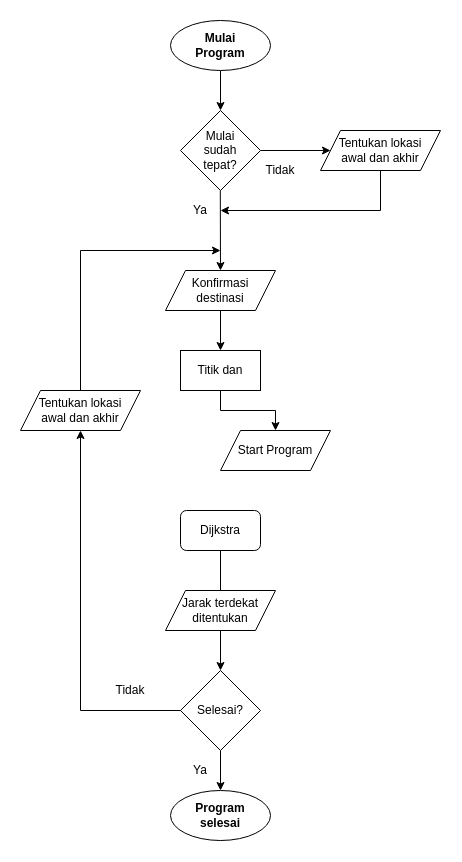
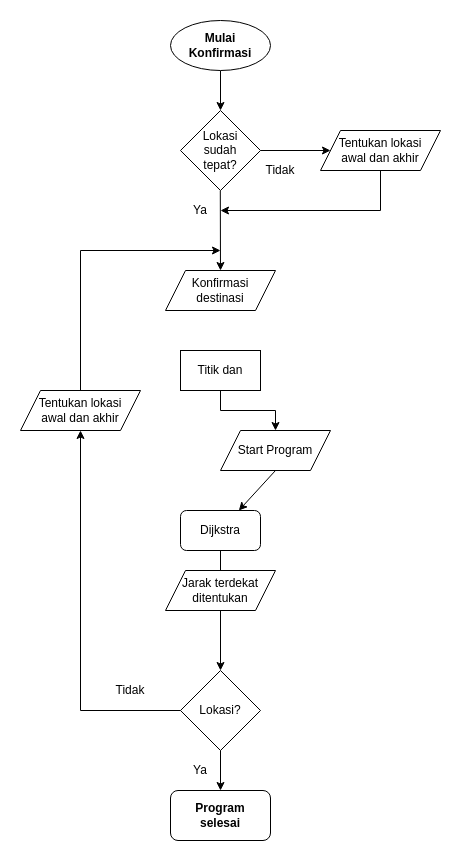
node "Mulai Program": label "Mulai Program" -> "Mulai Konfirmasi"
node "Mulai sudah tepat?": label "Mulai sudah tepat?" -> "Lokasi sudah tepat?"
edge "Konfirmasi destinasi" -> "Titik dan": removed
edge "Start Program" -> "Dijkstra": added
node "Jarak terdekat ditentukan": moved (221, 611) -> (221, 591)
node "Selesai?": label "Selesai?" -> "Lokasi?"
node "Program selesai": shape ellipse -> rounded rectangle
